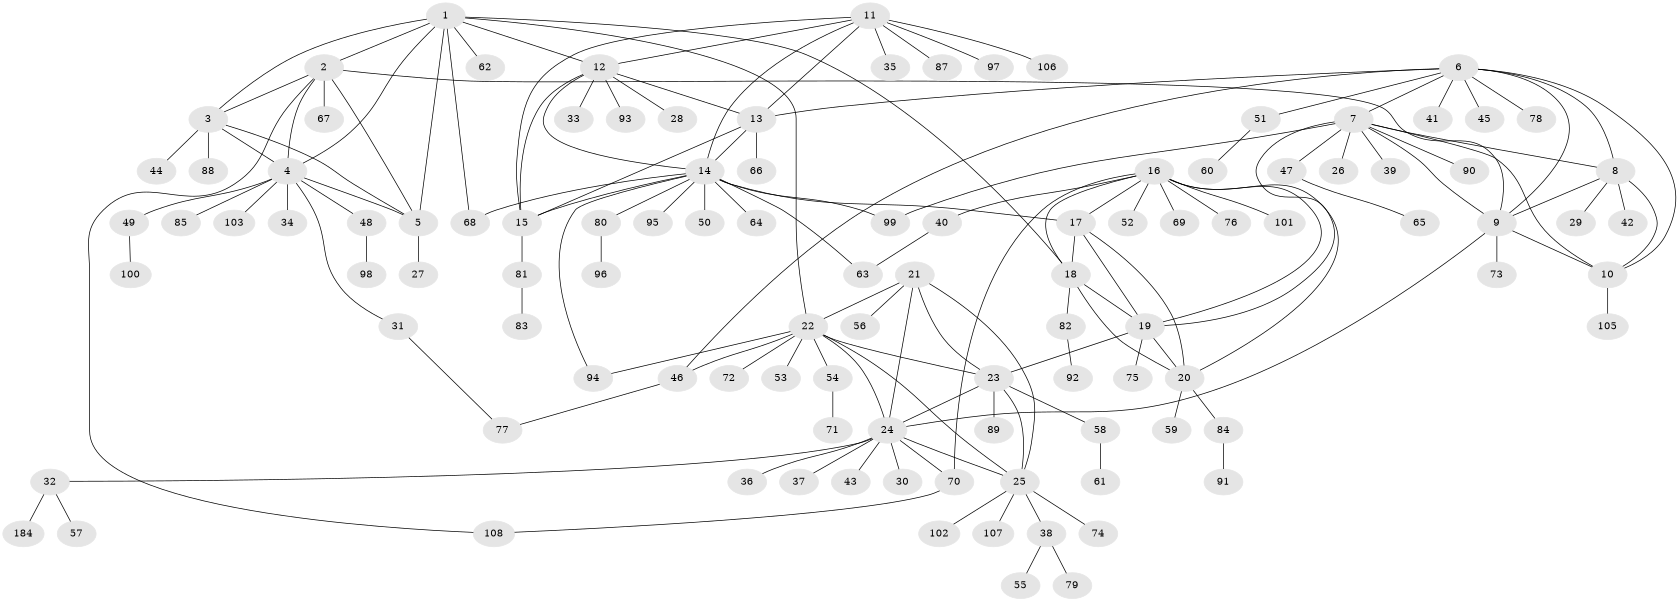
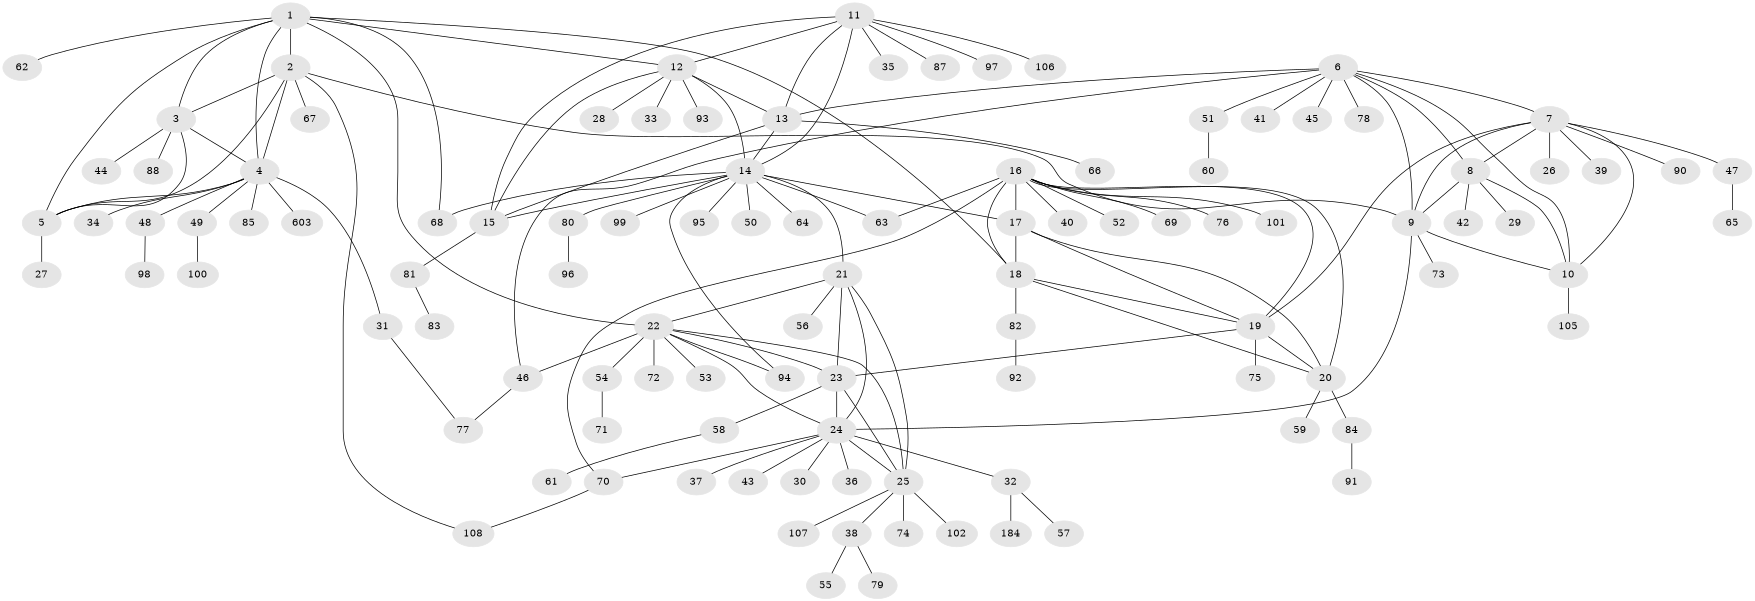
edge "7" -- "99": removed
edge "14" -- "21": added
node "103": label "103" -> "603"
edge "40" -- "63": now "16" -- "63"
node "89": removed
